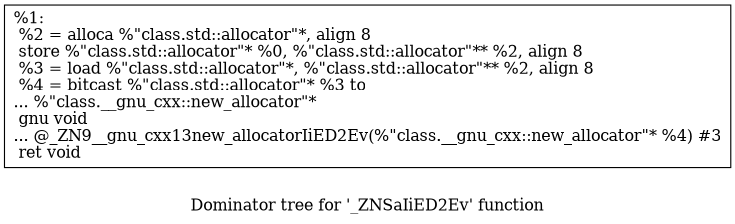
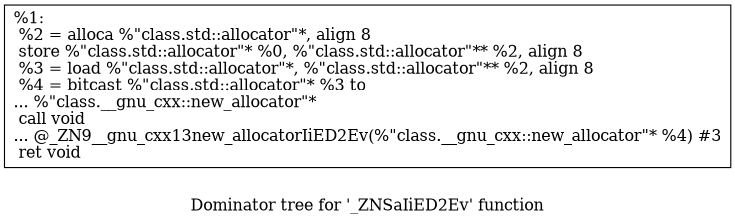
node "%1:": text "gnu void" -> "call void"
